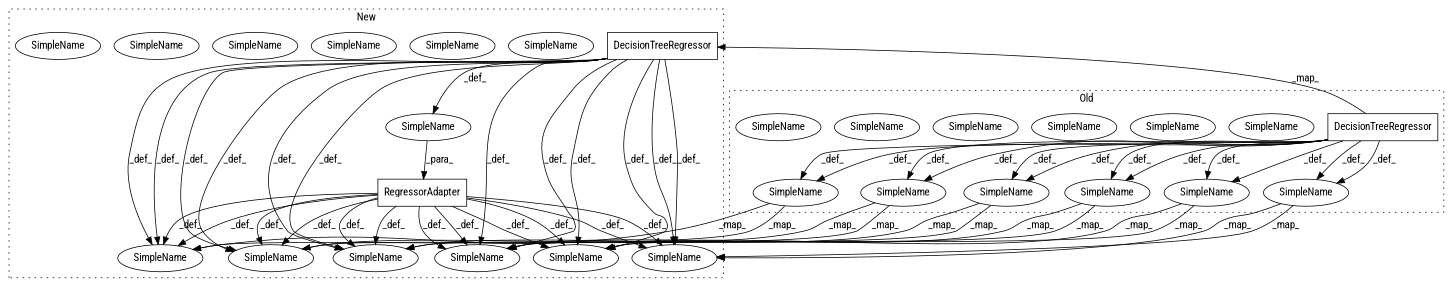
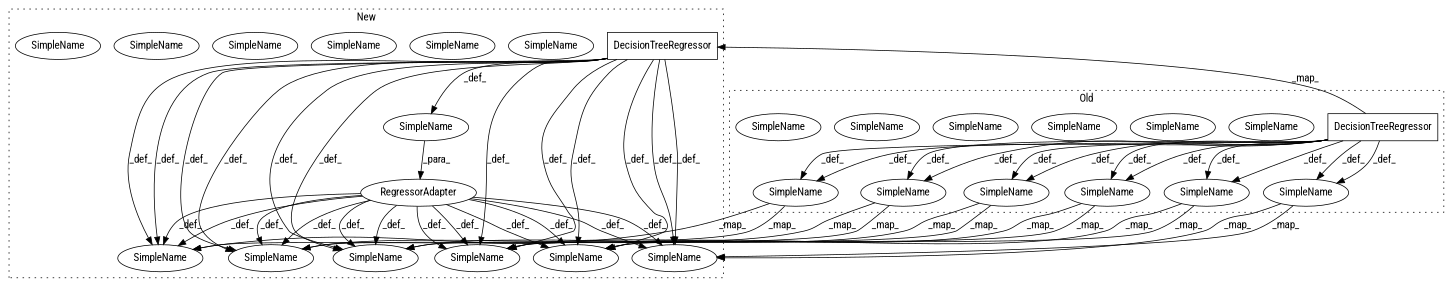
node "RegressorAdapter": shape box -> ellipse
